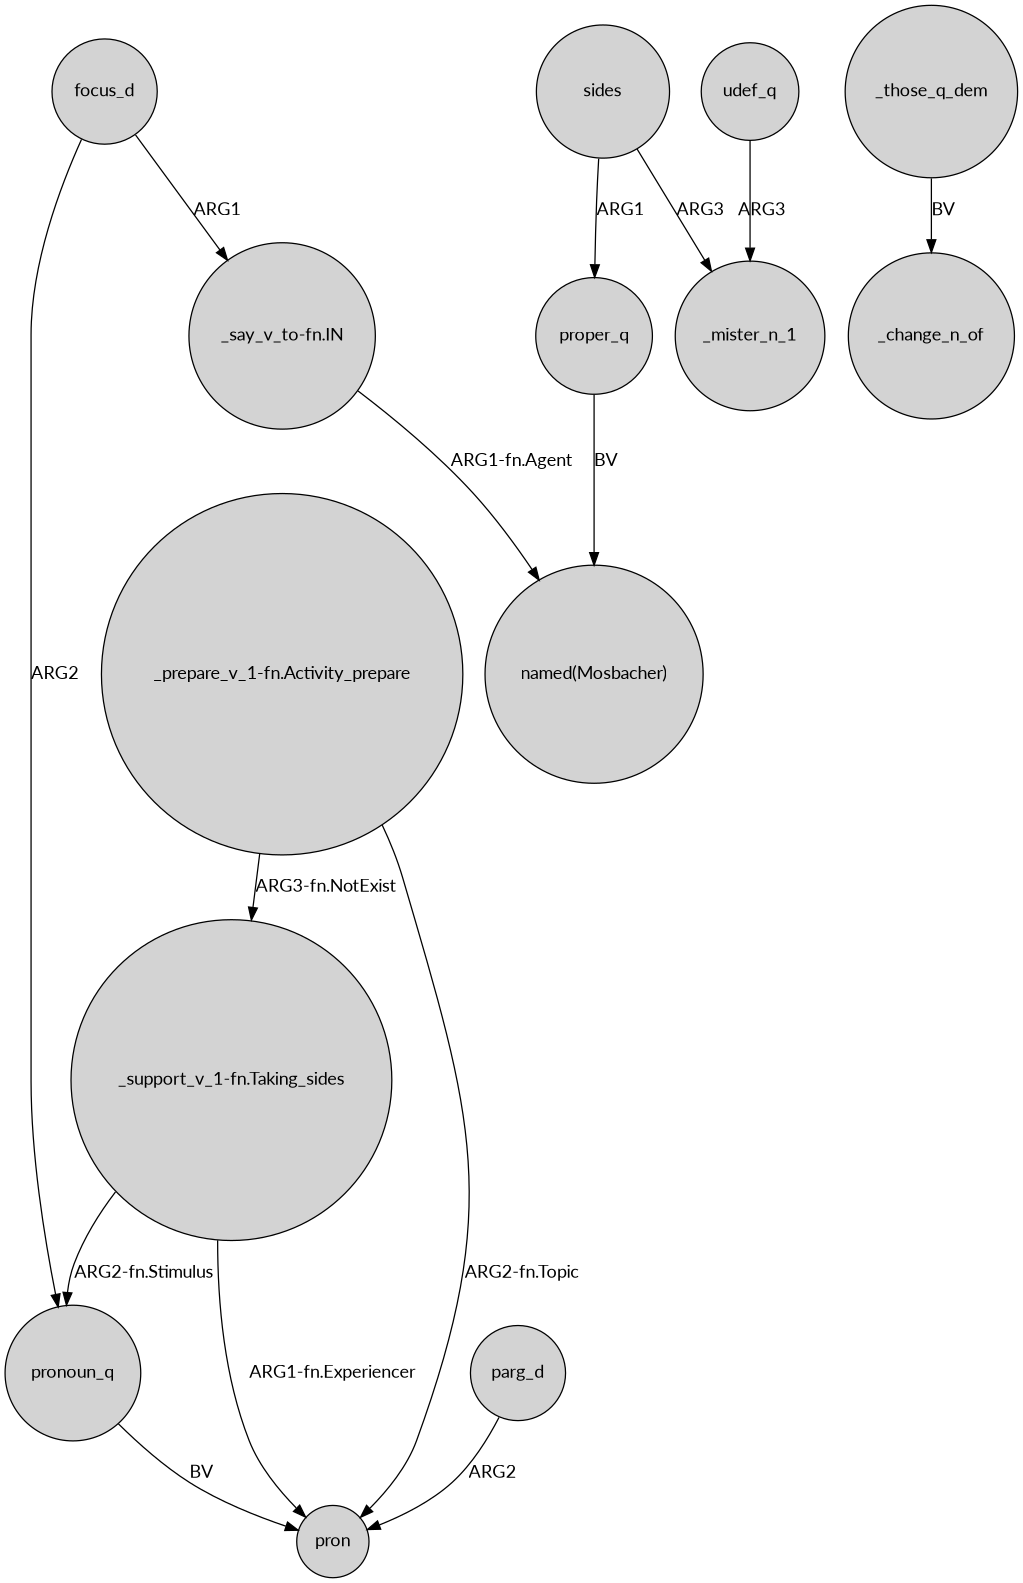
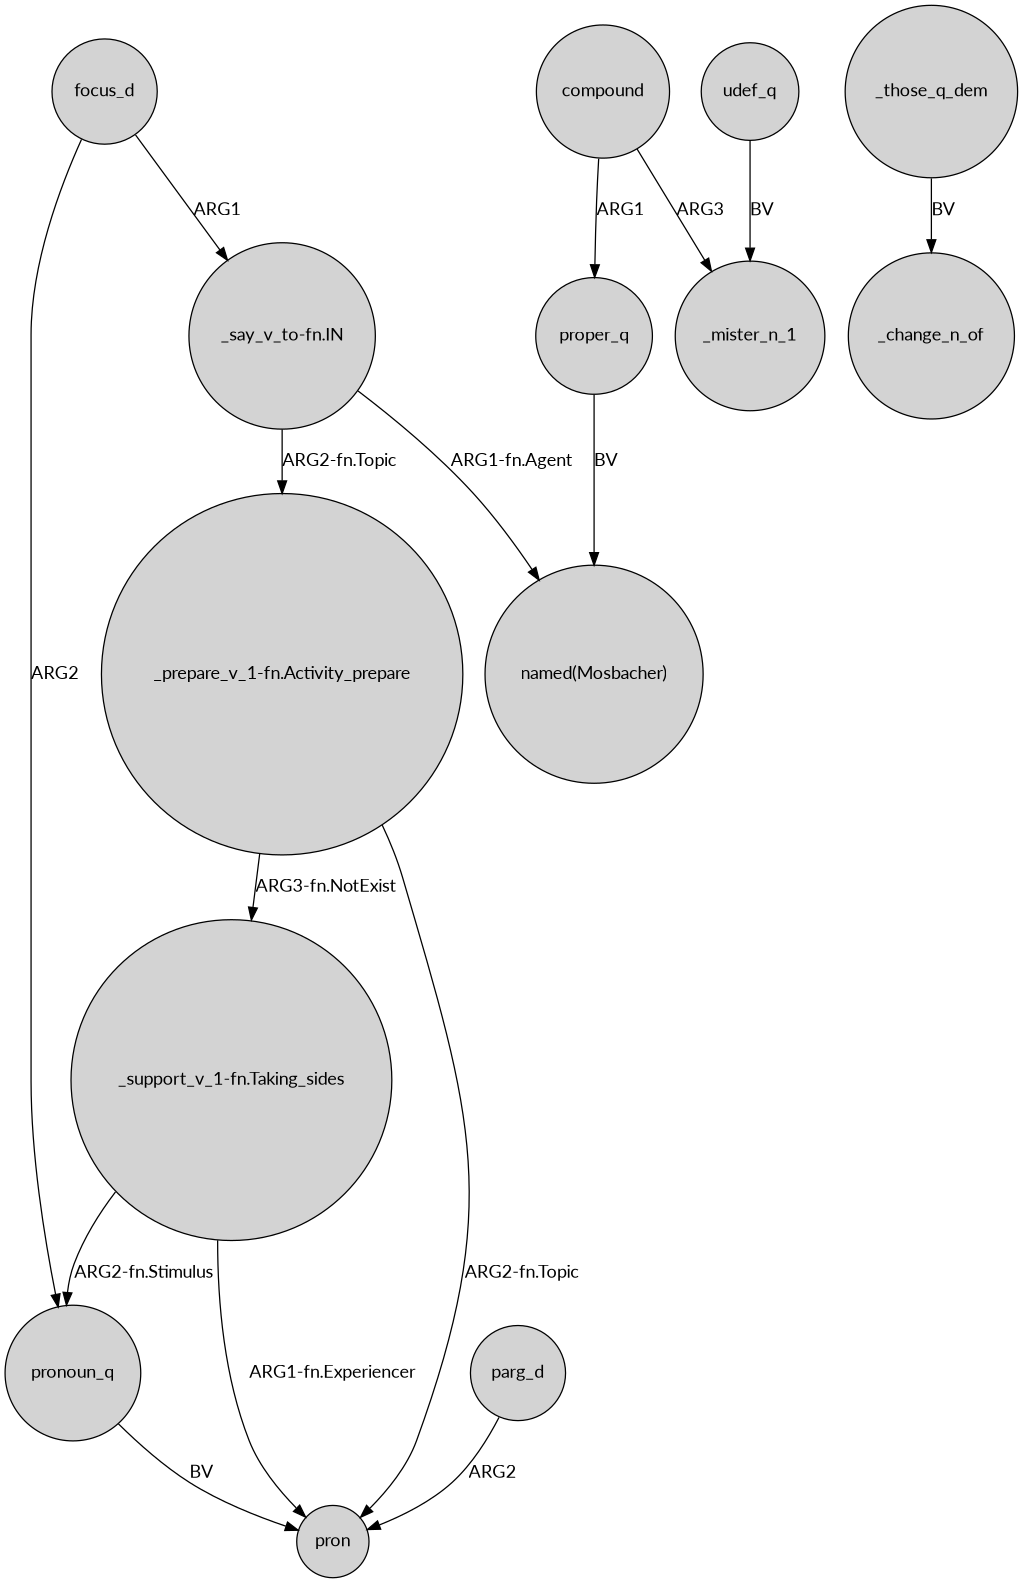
node "sides": label "sides" -> "compound"
edge "udef_q" -> "_mister_n_1": label "ARG3" -> "BV"
edge "_say_v_to-fn.IN" -> "_prepare_v_1-fn.Activity_prepare": added, label "ARG2-fn.Topic"
